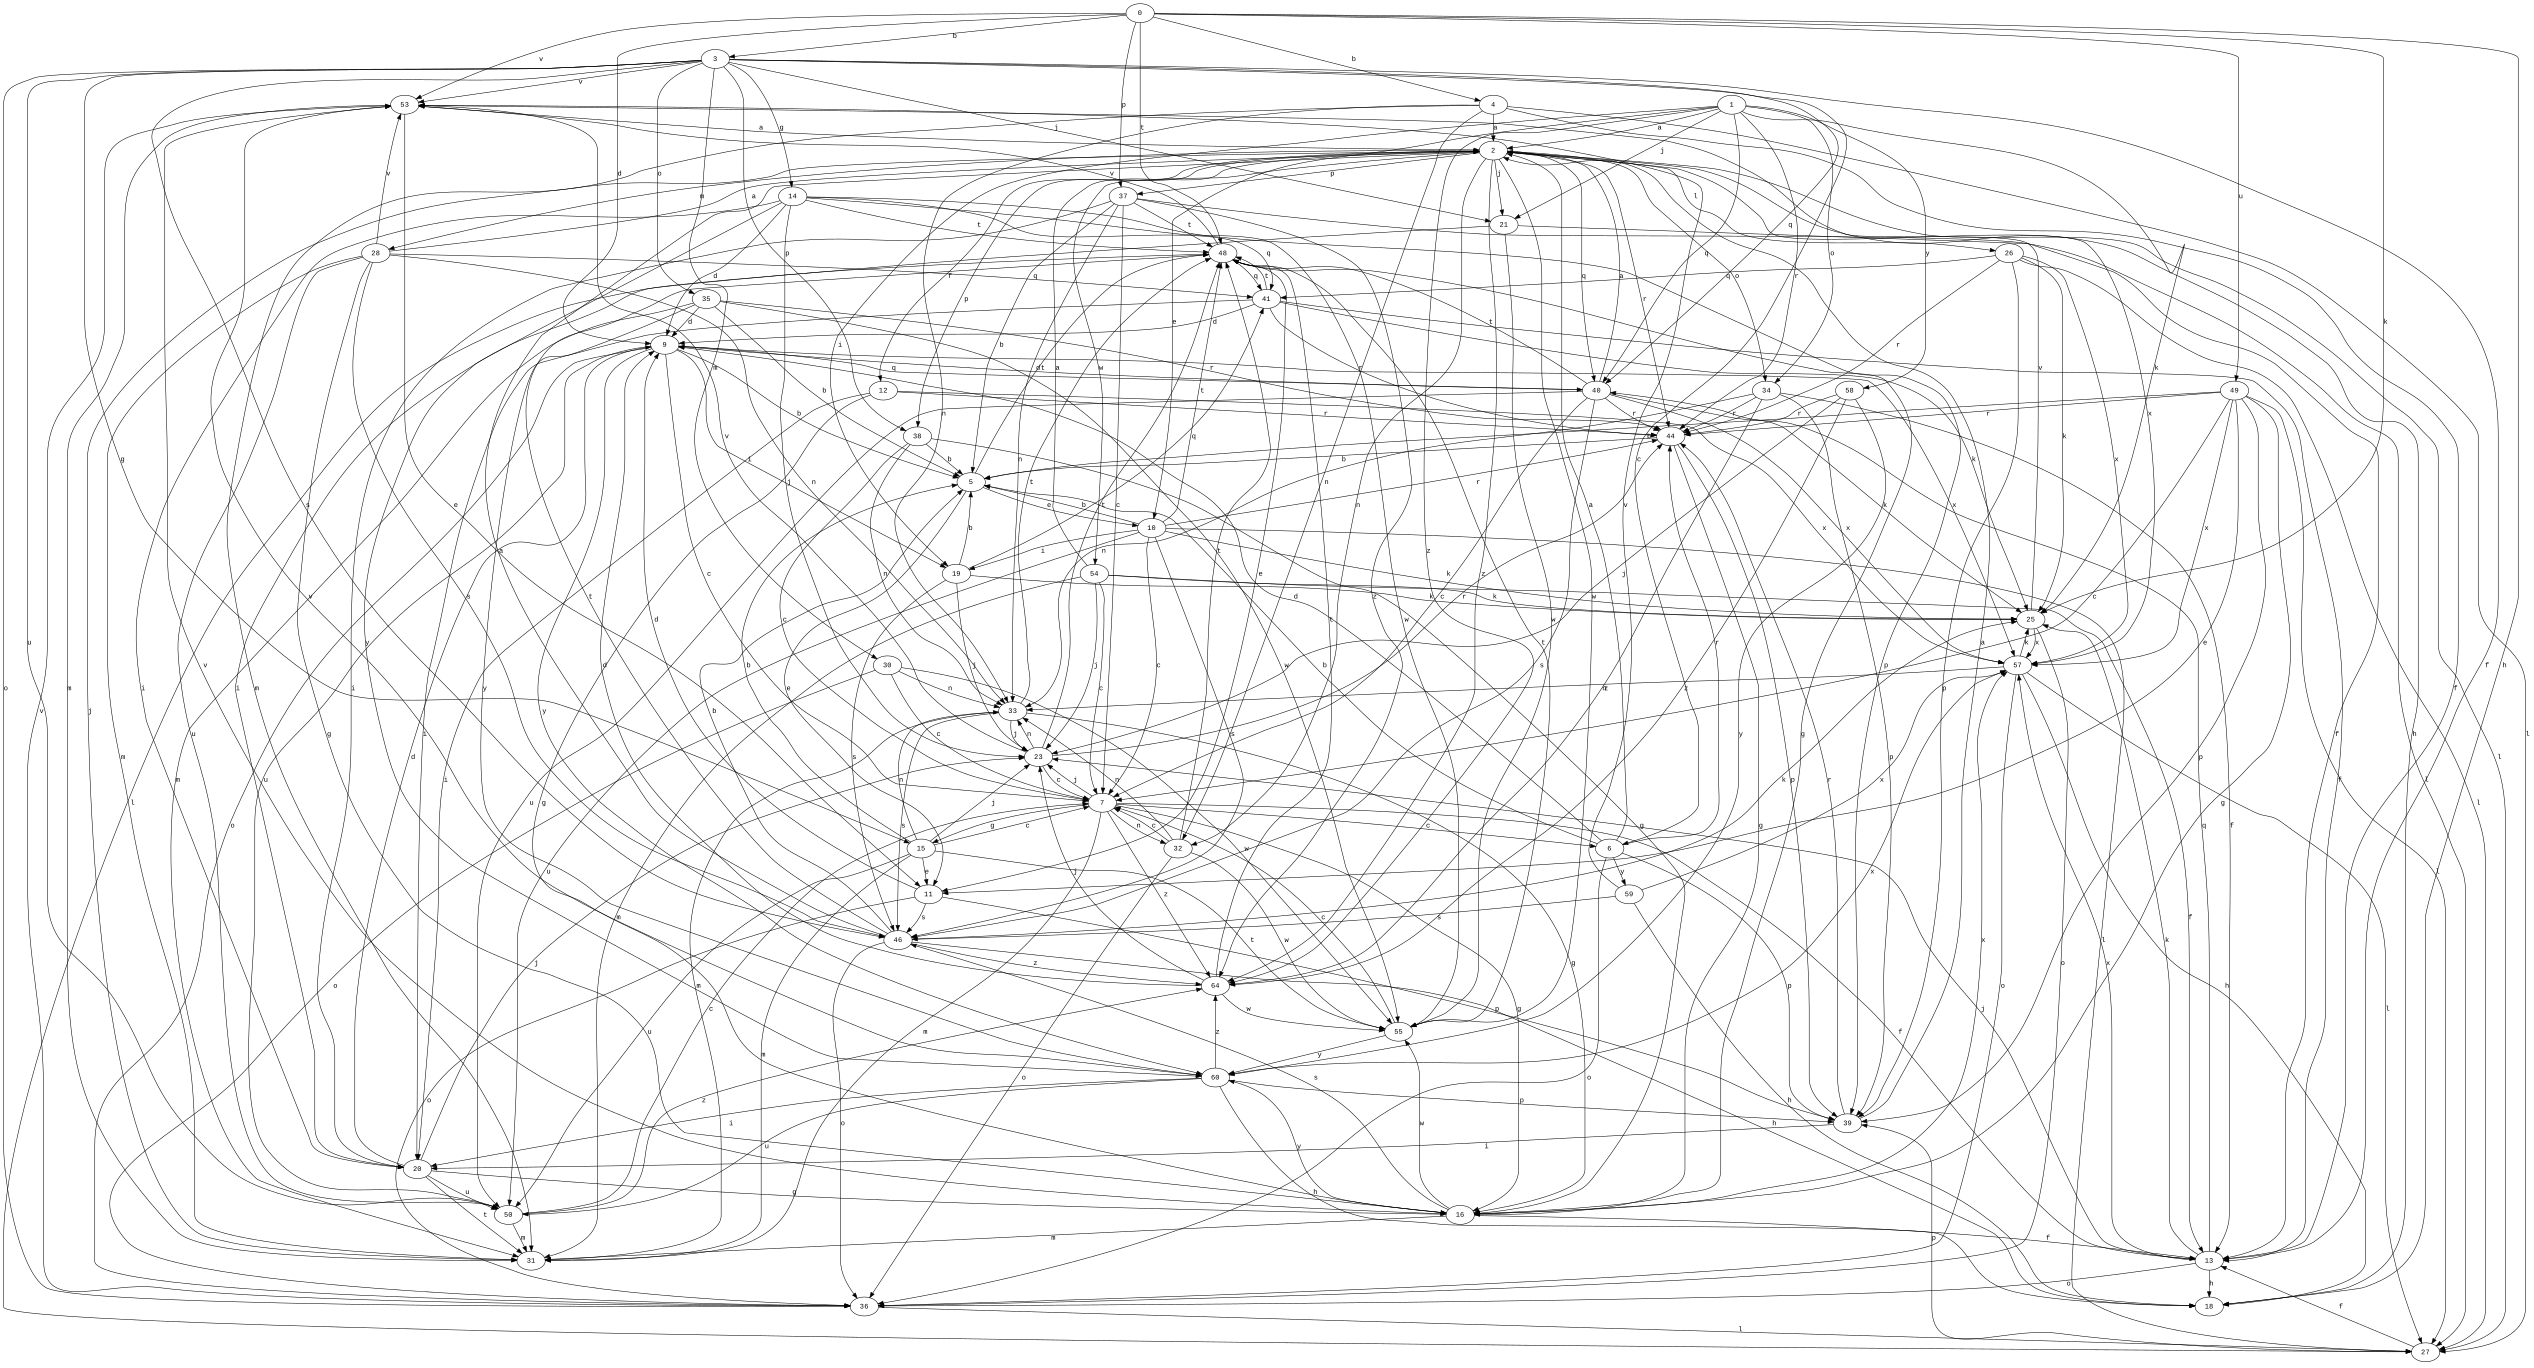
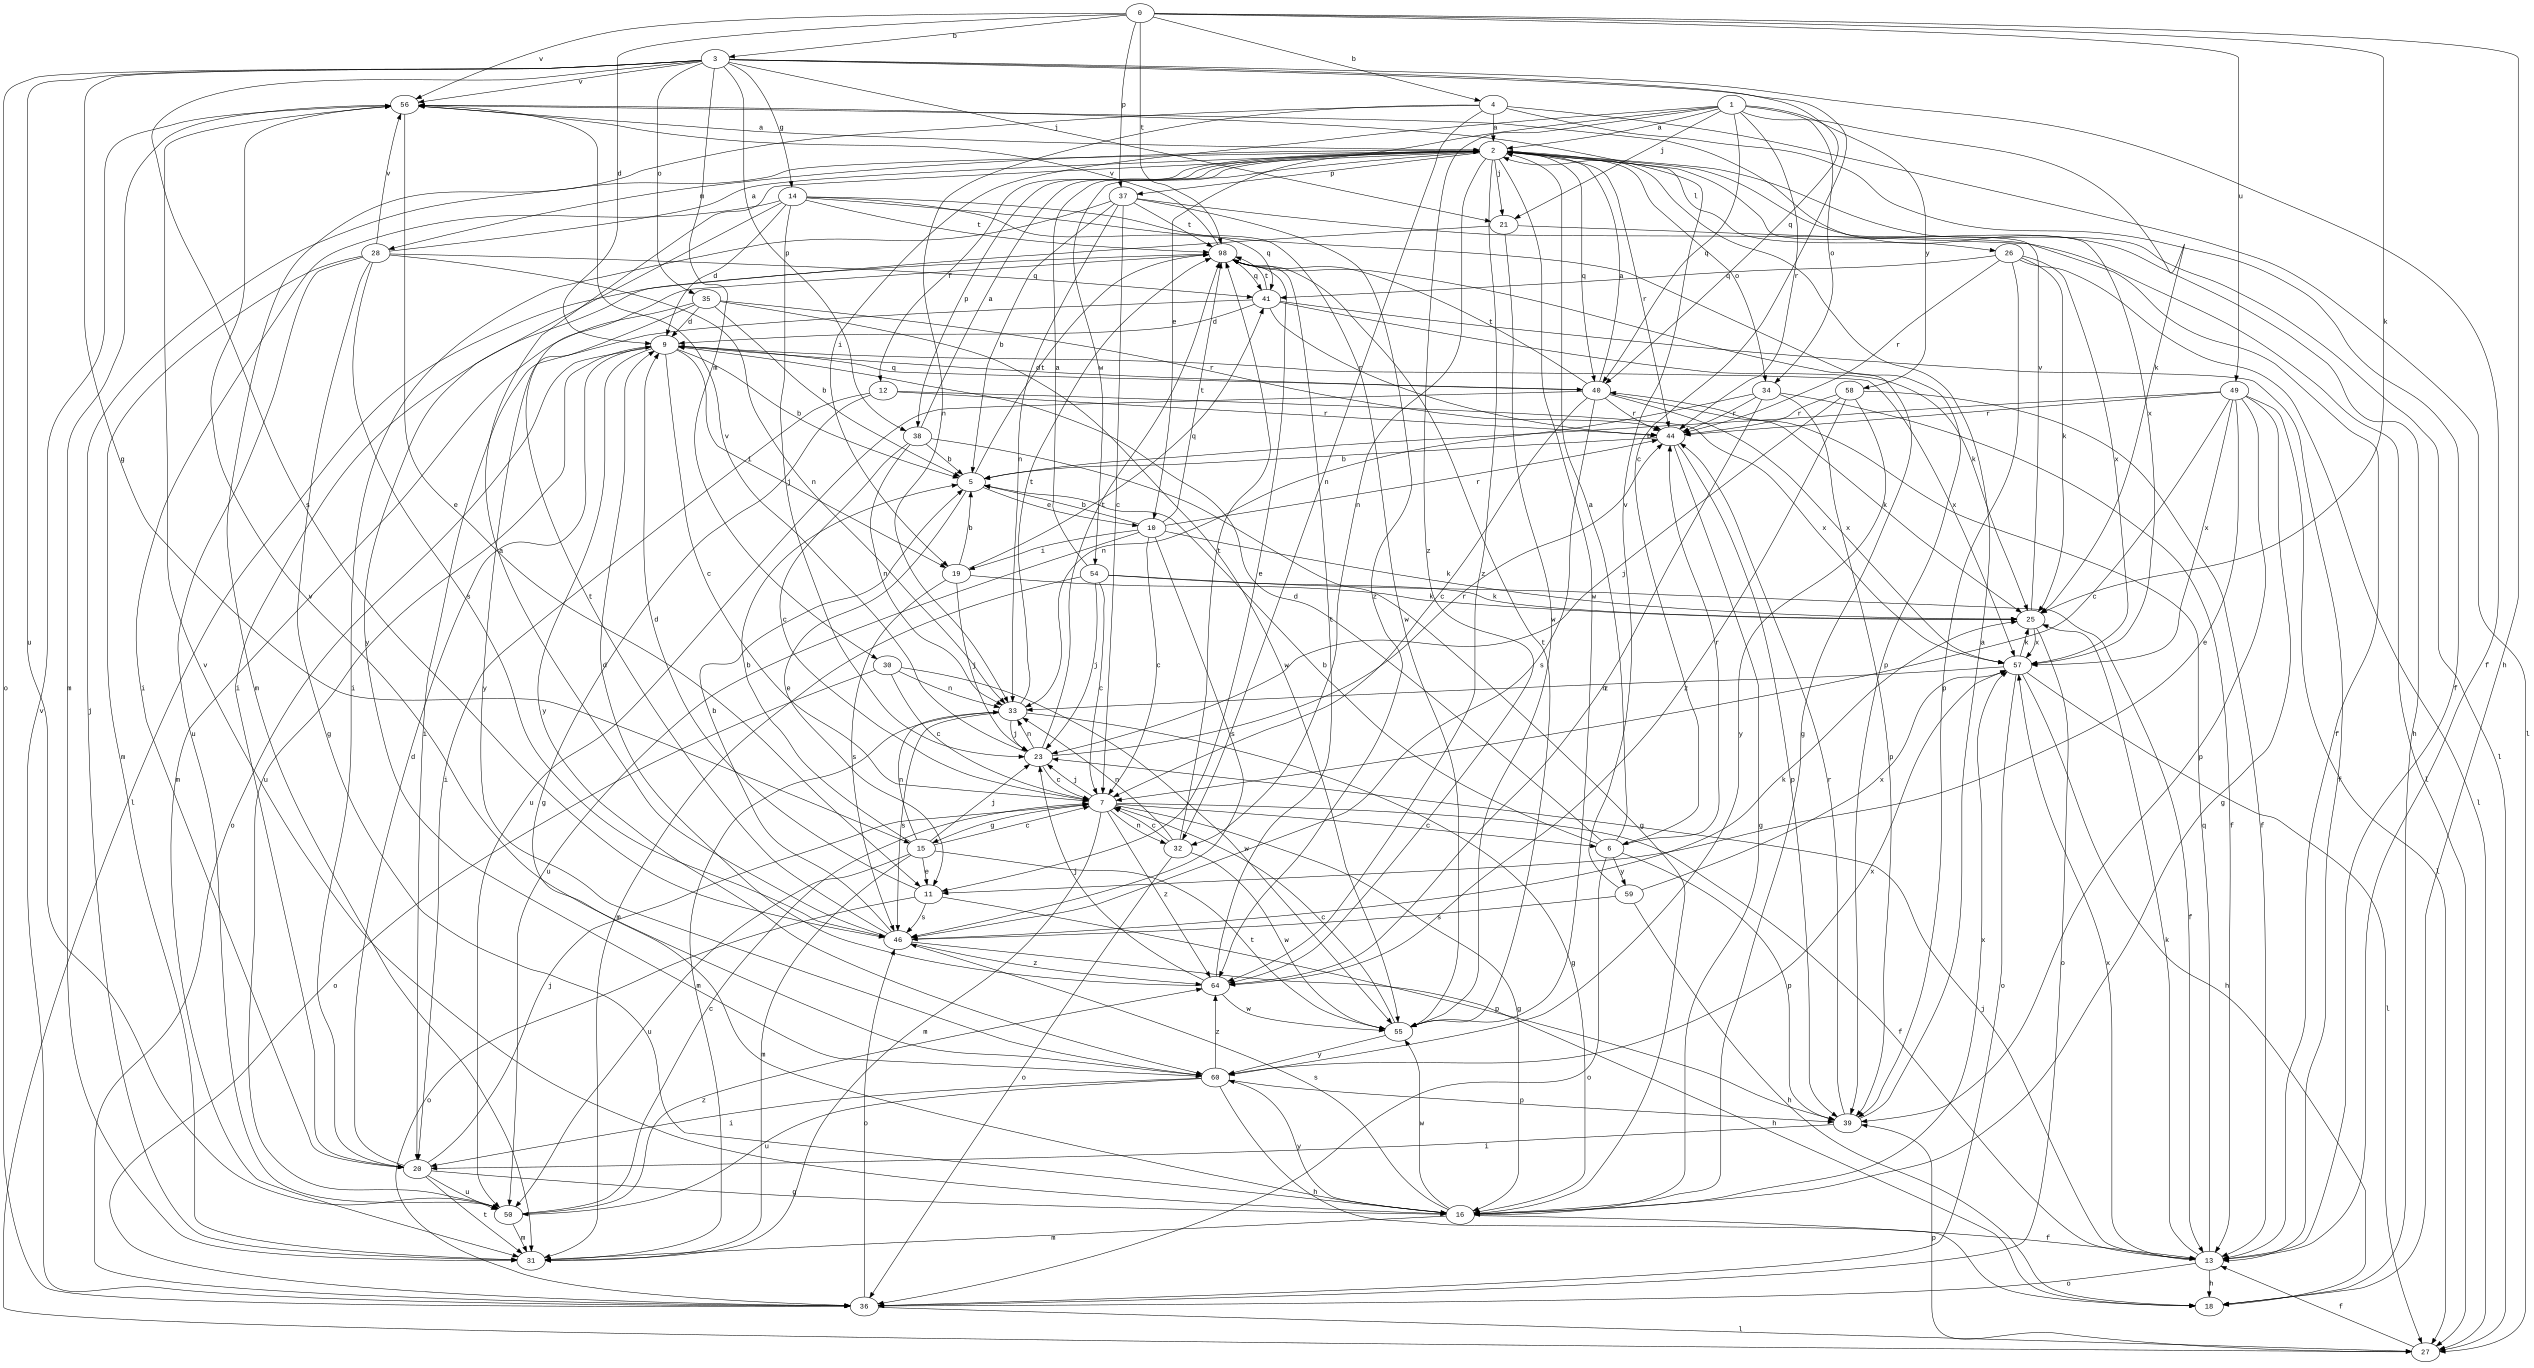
node "53": label "53" -> "56"
edge "38" -> "2": added, label "a"
node "48": label "48" -> "98"
edge "10" -> "27": removed, label "l"
edge "58" -> "13": added, label "f"
edge "20" -> "23": now "20" -> "7"
edge "46" -> "36": reversed
